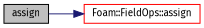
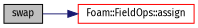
node "assign": label "assign" -> "swap"
